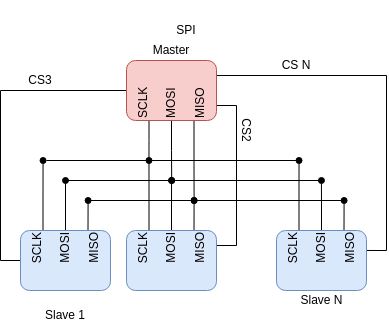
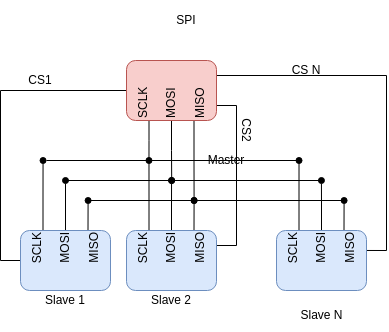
node "SPI": moved (187, 31) -> (187, 21)
node "Master": moved (172, 51) -> (227, 161)
node "CS N": moved (297, 66) -> (307, 71)
node "CS3": label "CS3" -> "CS1"
node "Slave 2": added
node "Slave N": moved (322, 301) -> (322, 316)
node "Slave 1": moved (66, 316) -> (66, 301)
